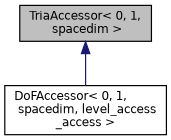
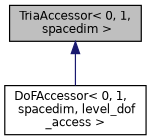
node "DoFAccessor< 0, 1, spacedim, level_access _access >": label "DoFAccessor< 0, 1, spacedim, level_access _access >" -> "DoFAccessor< 0, 1, spacedim, level_dof _access >"
